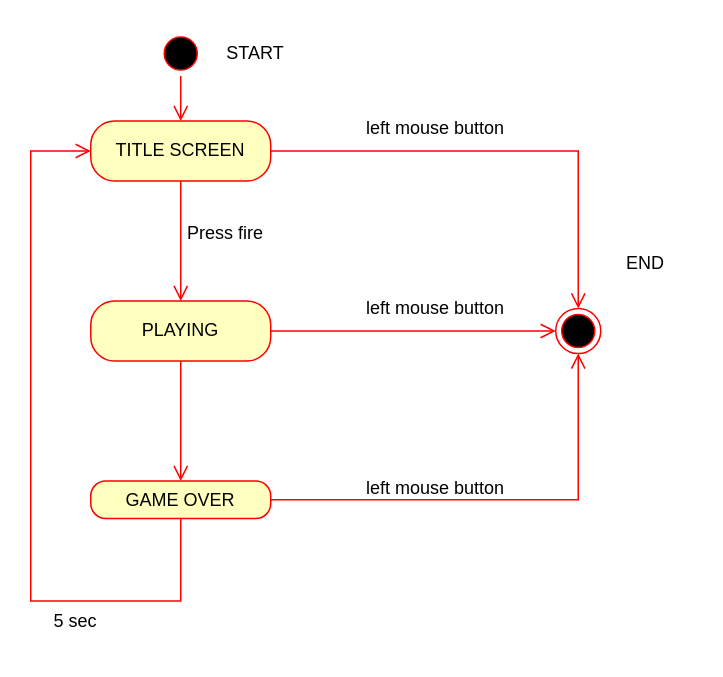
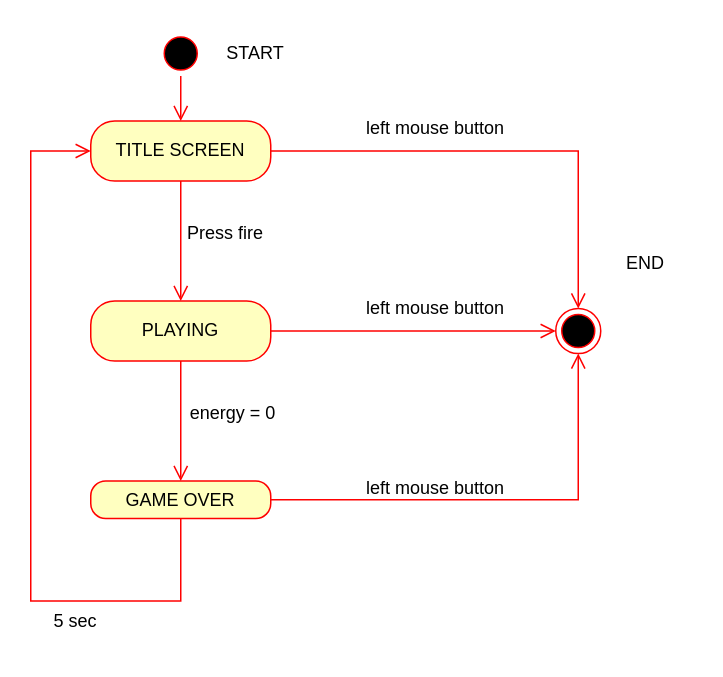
node "energy = 0": added
